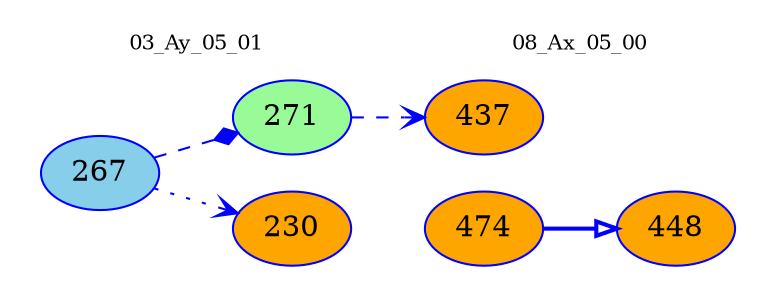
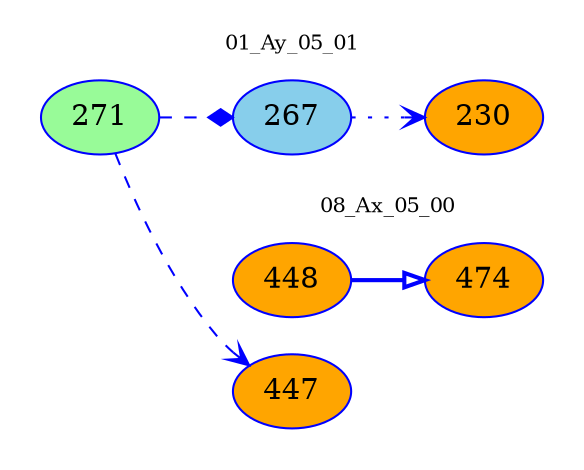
cluster "03_Ay_05_01": label "03_Ay_05_01" -> "01_Ay_05_01"
node "437": label "437" -> "447"
edge "267" -> "271": reversed
edge "474" -> "448": reversed
